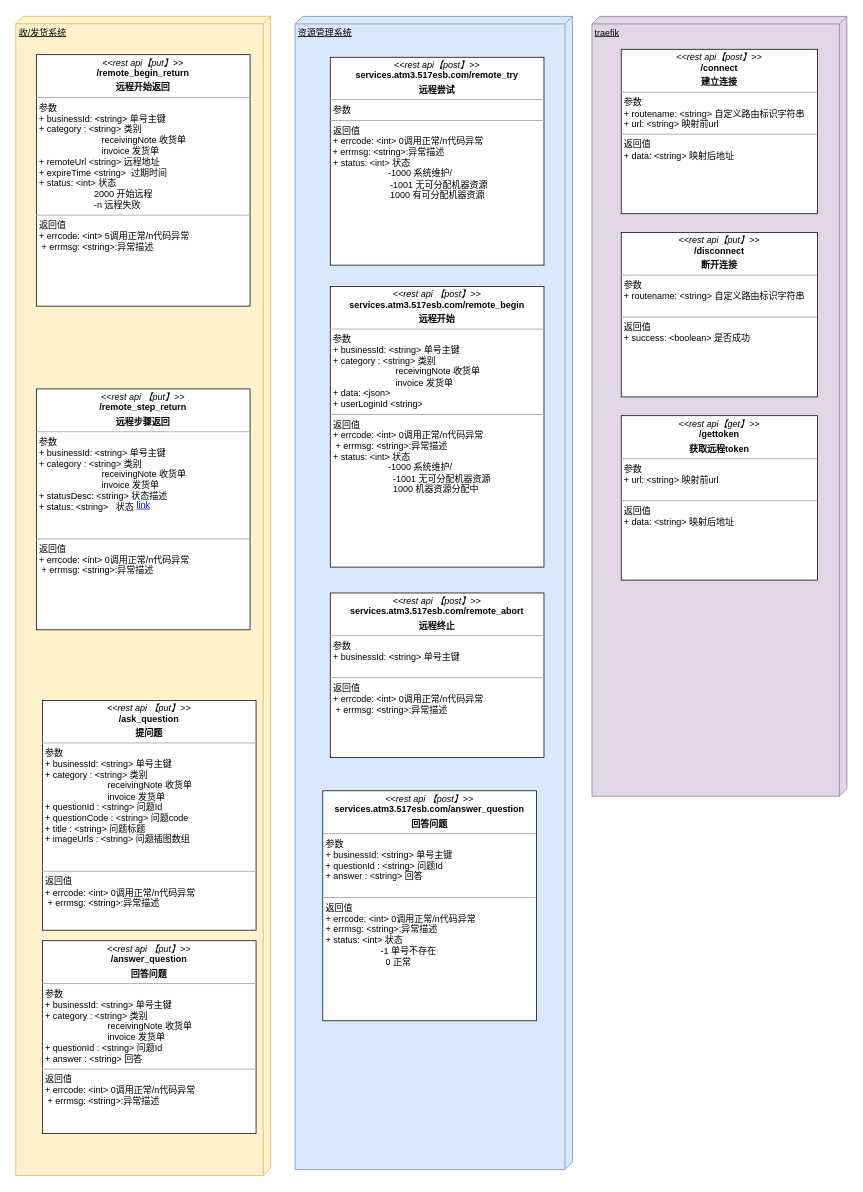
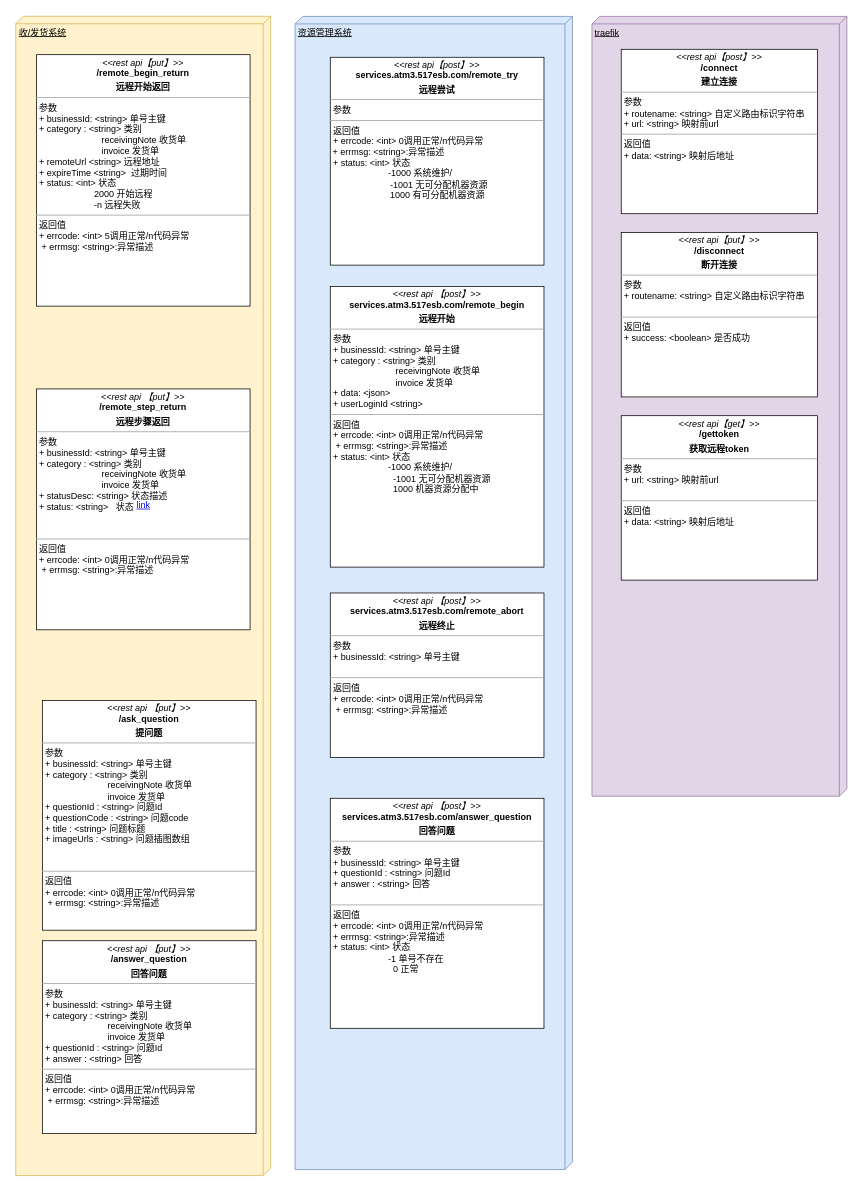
node "<<rest api 【post】>> services.atm3.517esb.com/answer_question 回答问题 参数 + businessId: <string> 单号主键 + questionId : <string> 问题Id + answer : <string> 回答 返回值 + errcode: <int> 0调用正常/n代码异常 + errmsg: <string>:异常描述 + status: <int> 状态 -1 单号不存在 0 正常": moved (430, 906) -> (437, 913)
